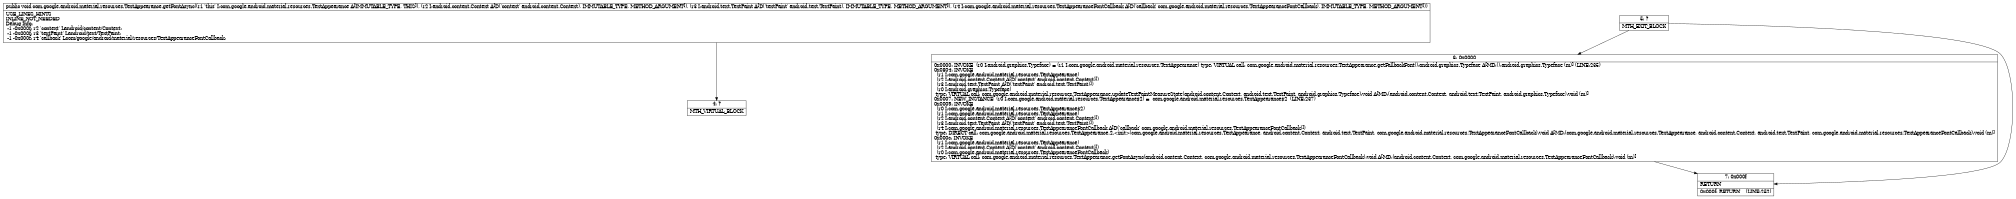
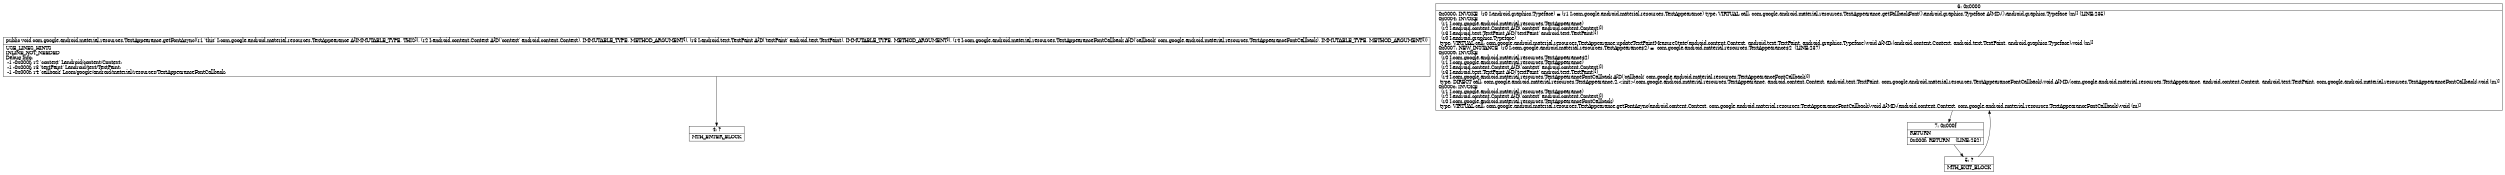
edge "5: ?" -> "7: 0x000f": reversed
node "6: 0x0000": text "0x0804: INVOKE" -> "0x0004: INVOKE"
node "4: ?": text "MTH_VIRTUAL_BLOCK" -> "MTH_ENTER_BLOCK"
